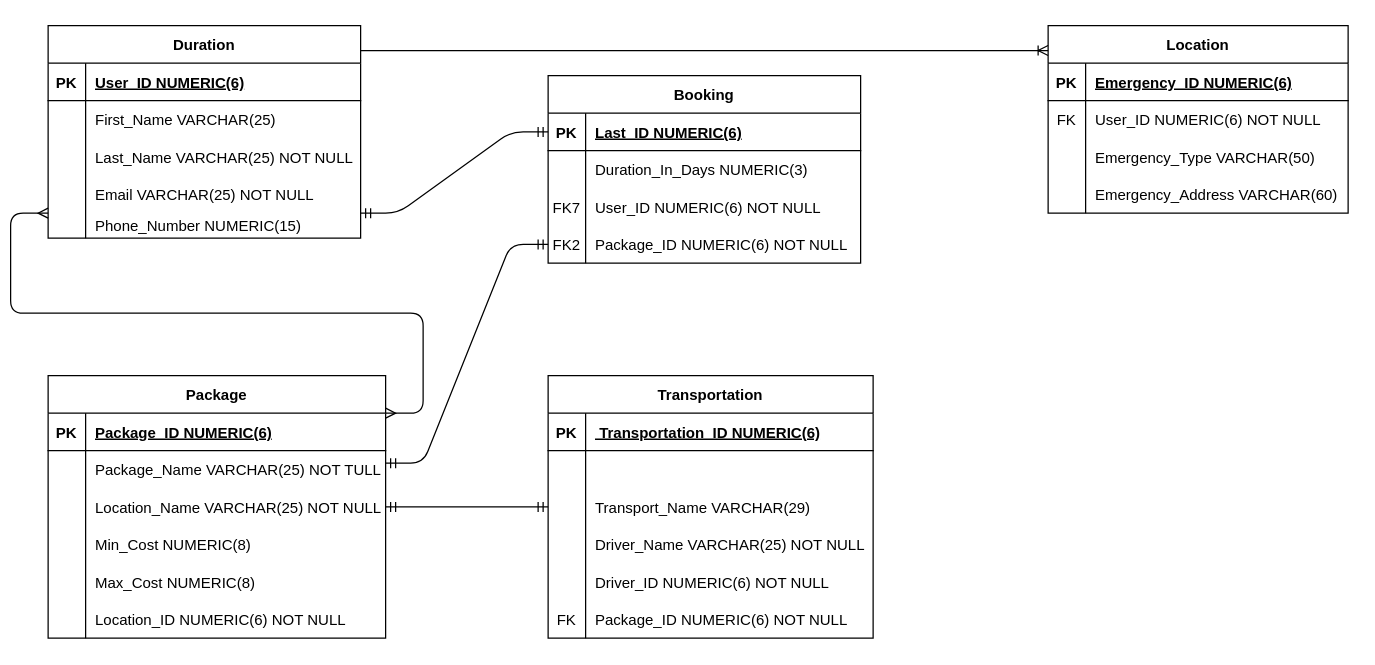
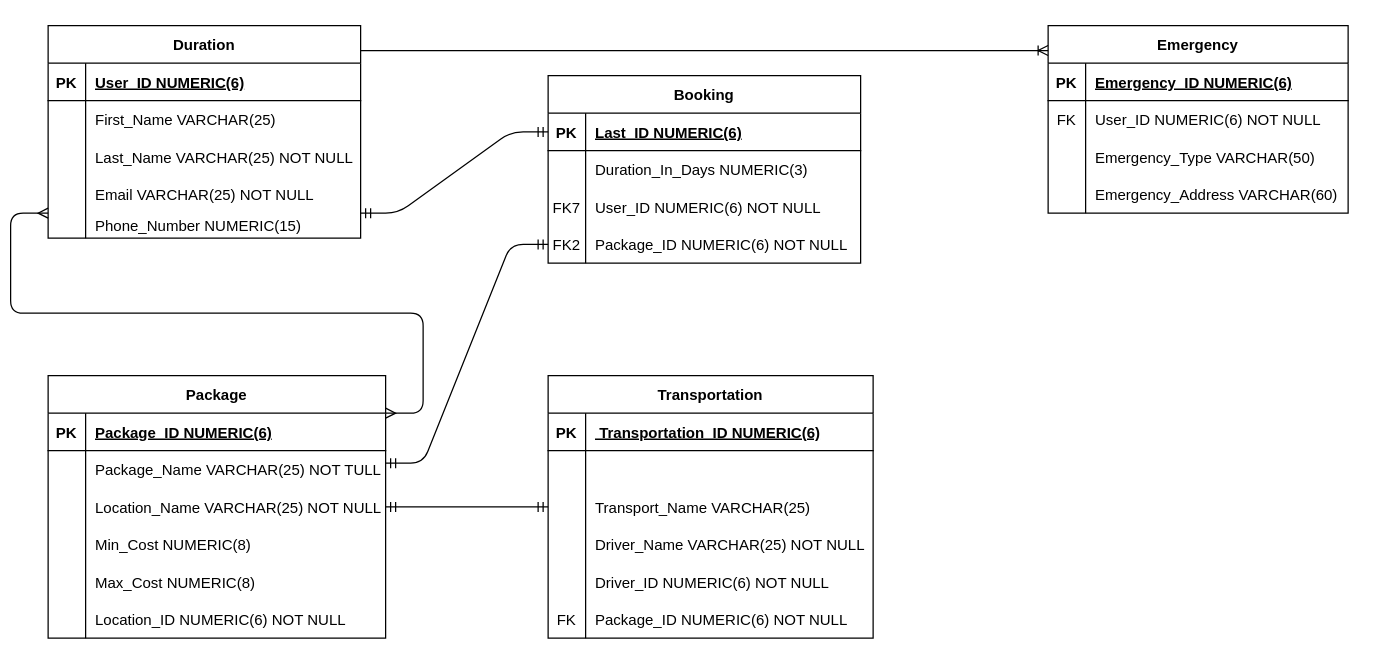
node "Location": label "Location" -> "Emergency"
node "Transport_Name VARCHAR(29)": label "Transport_Name VARCHAR(29)" -> "Transport_Name VARCHAR(25)"
